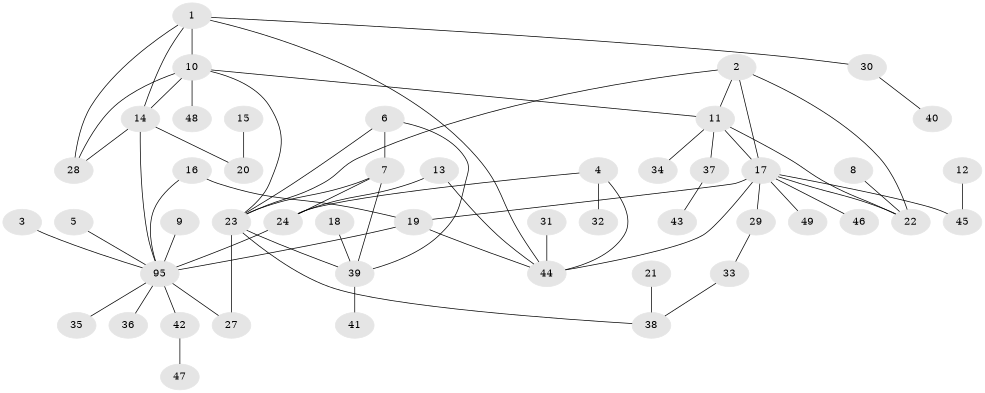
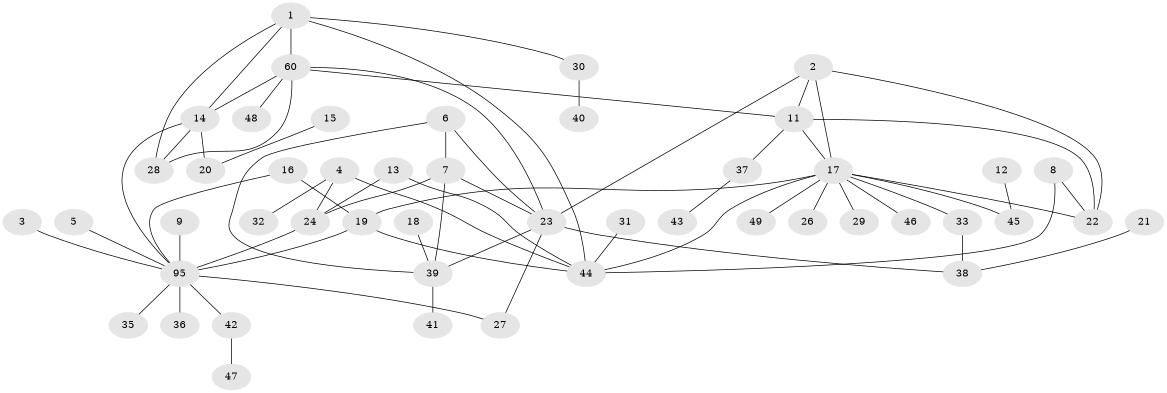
node "10": label "10" -> "60"
node "34": removed
node "26": added
edge "29" -- "33": now "17" -- "33"
edge "8" -- "44": added
